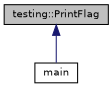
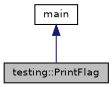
edge "main" -> "testing::PrintFlag": reversed
